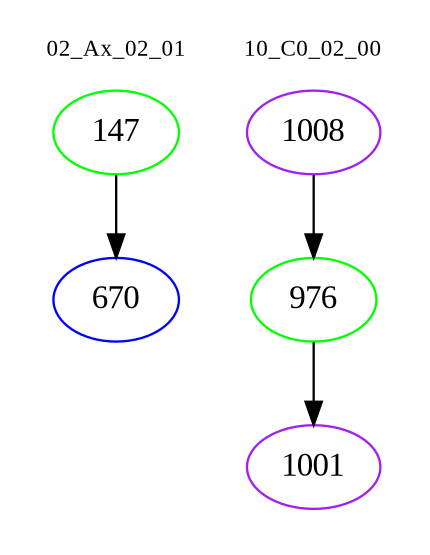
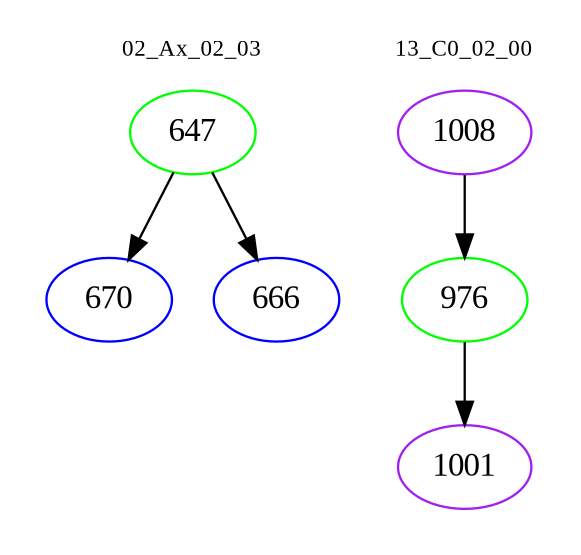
cluster "02_Ax_02_01": label "02_Ax_02_01" -> "02_Ax_02_03"
cluster "10_C0_02_00": label "10_C0_02_00" -> "13_C0_02_00"
node "147": label "147" -> "647"
node "666": added
